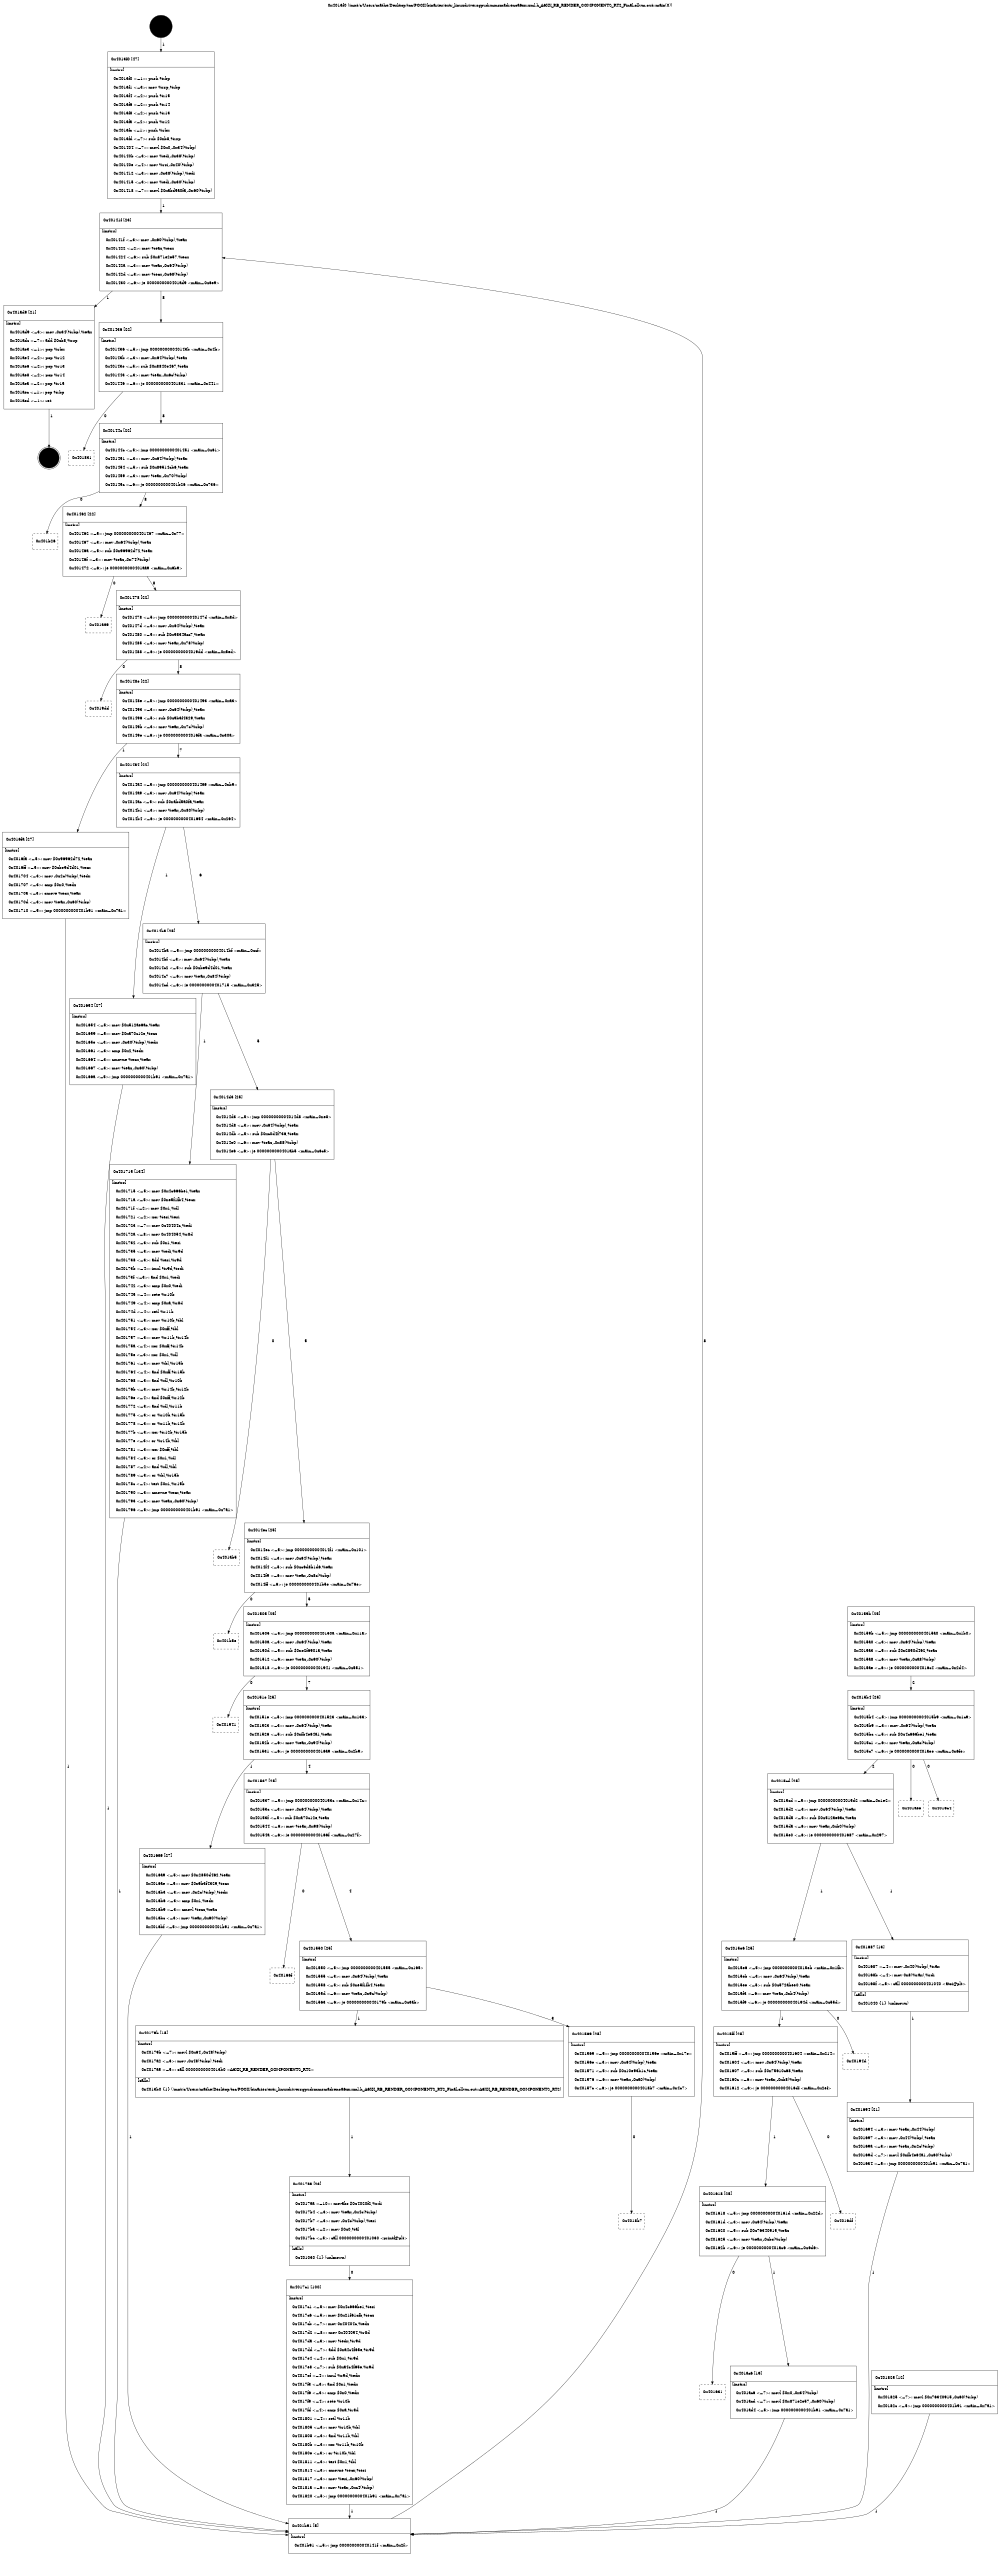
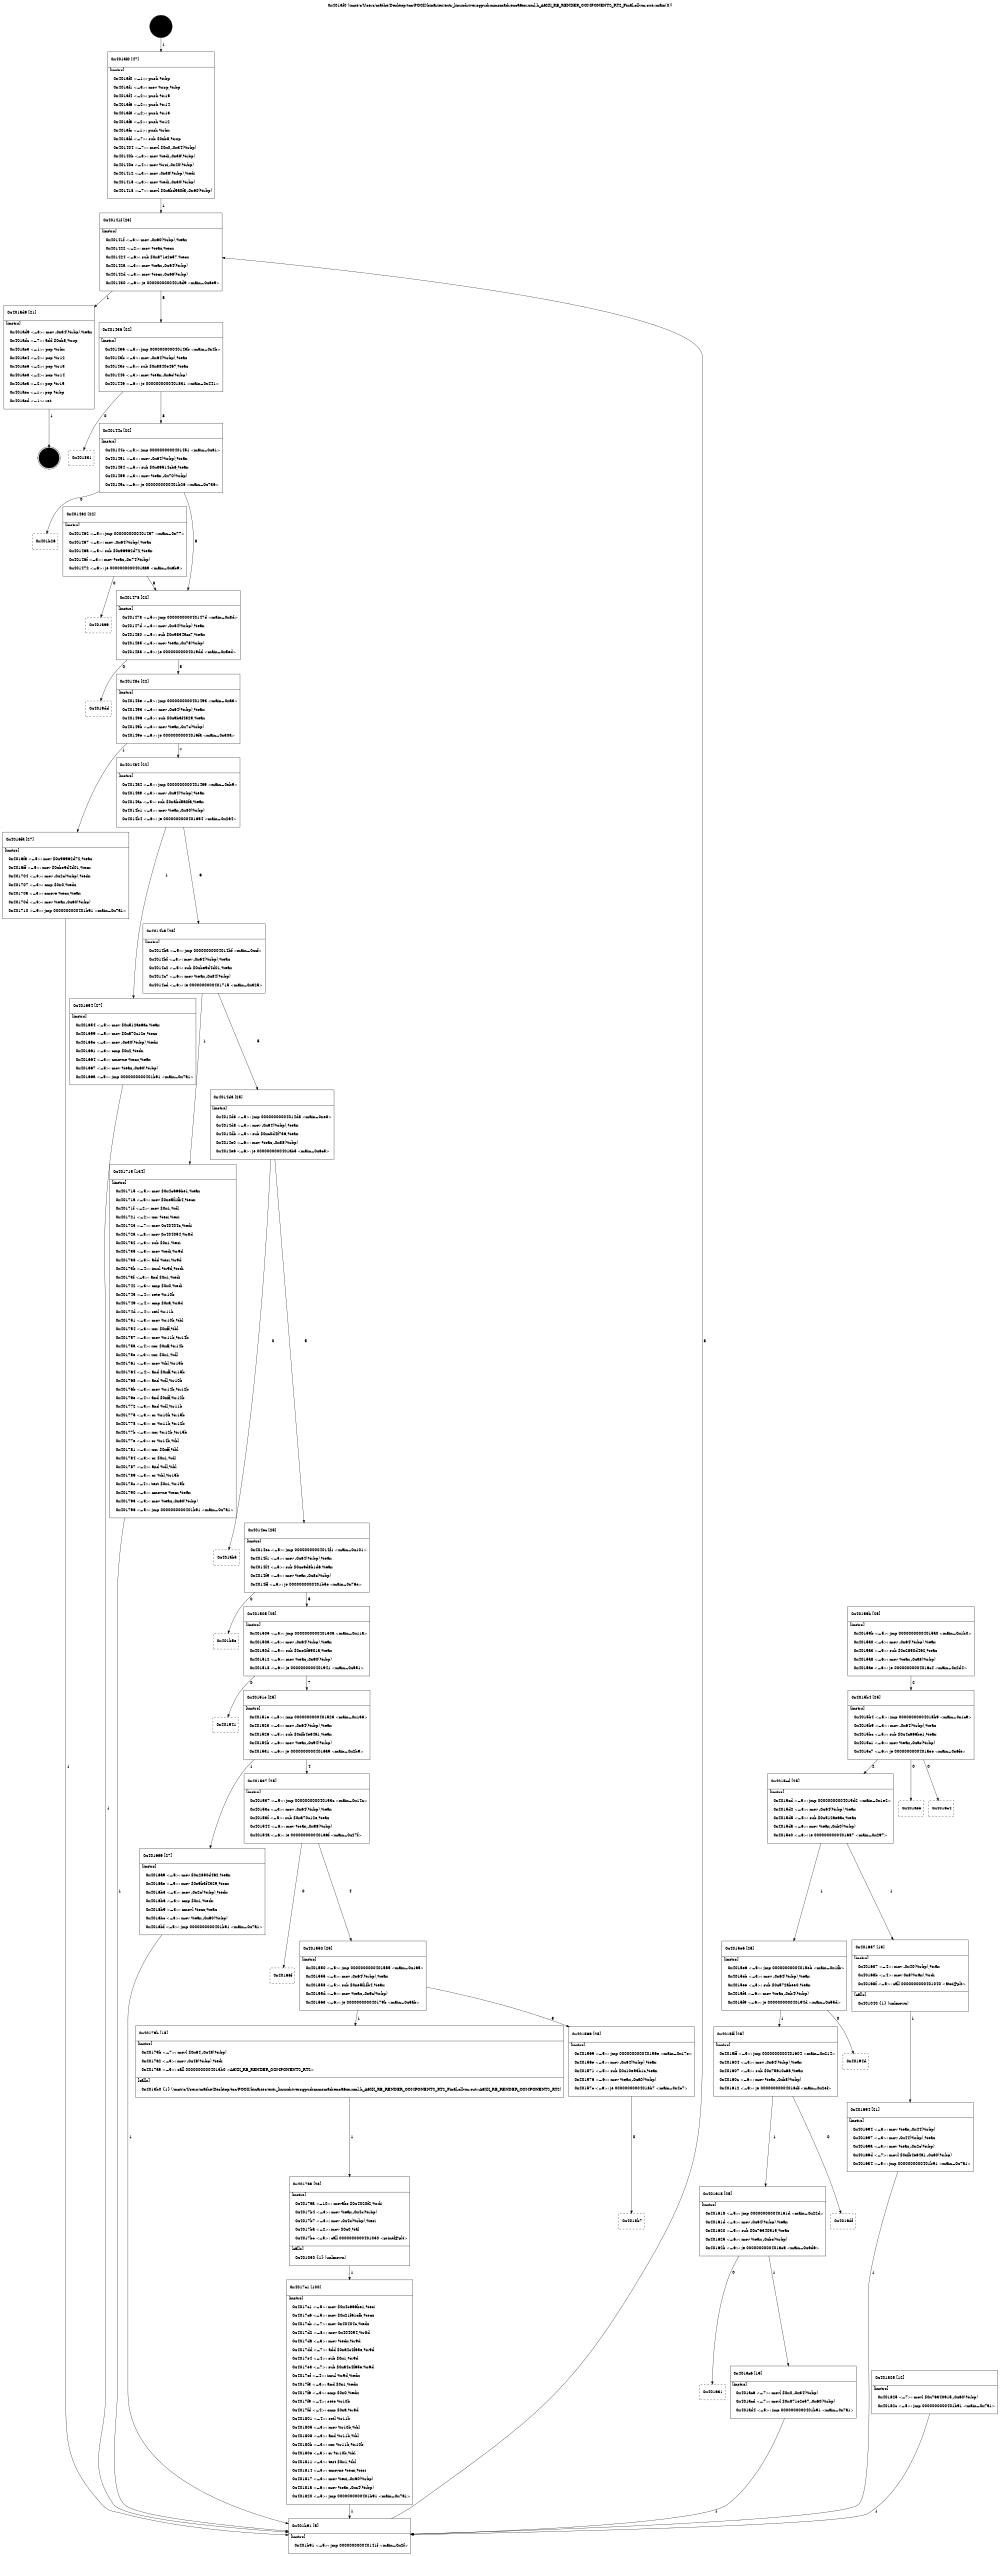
edge "0x40144c [22]" -> "0x401462 [22]": now "0x40144c [22]" -> "0x401478 [22]"
edge "0x4017aa [23]" -> "0x4017c1 [100]": label " 0" -> " 1"
